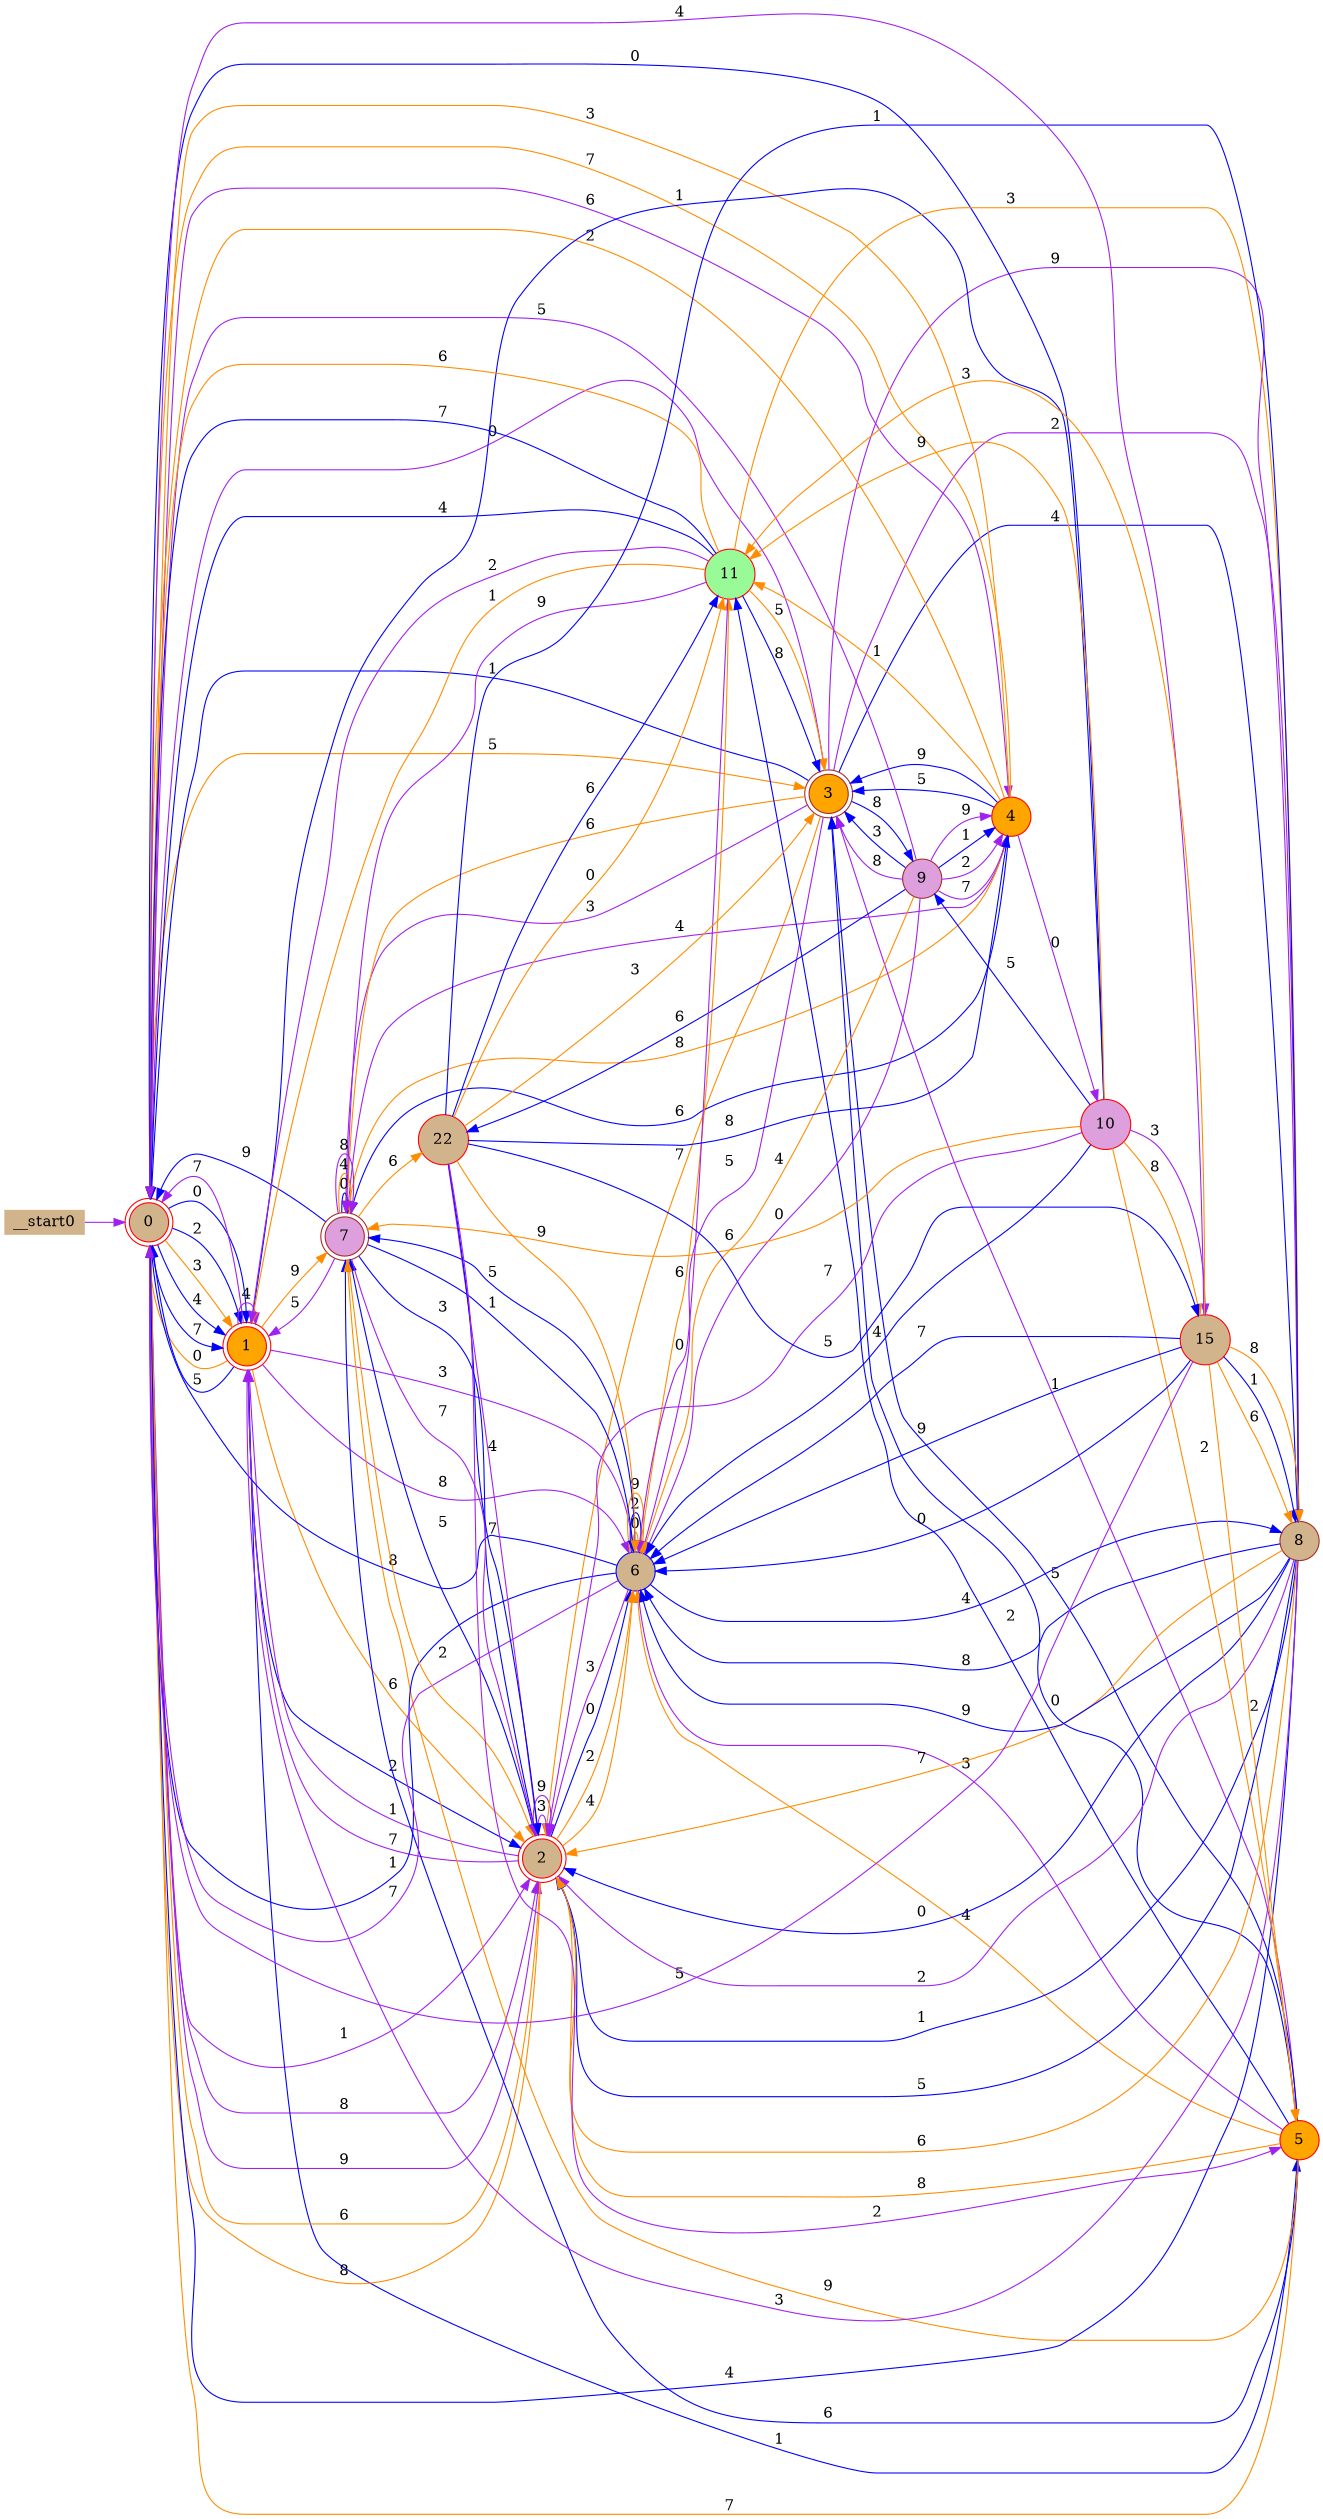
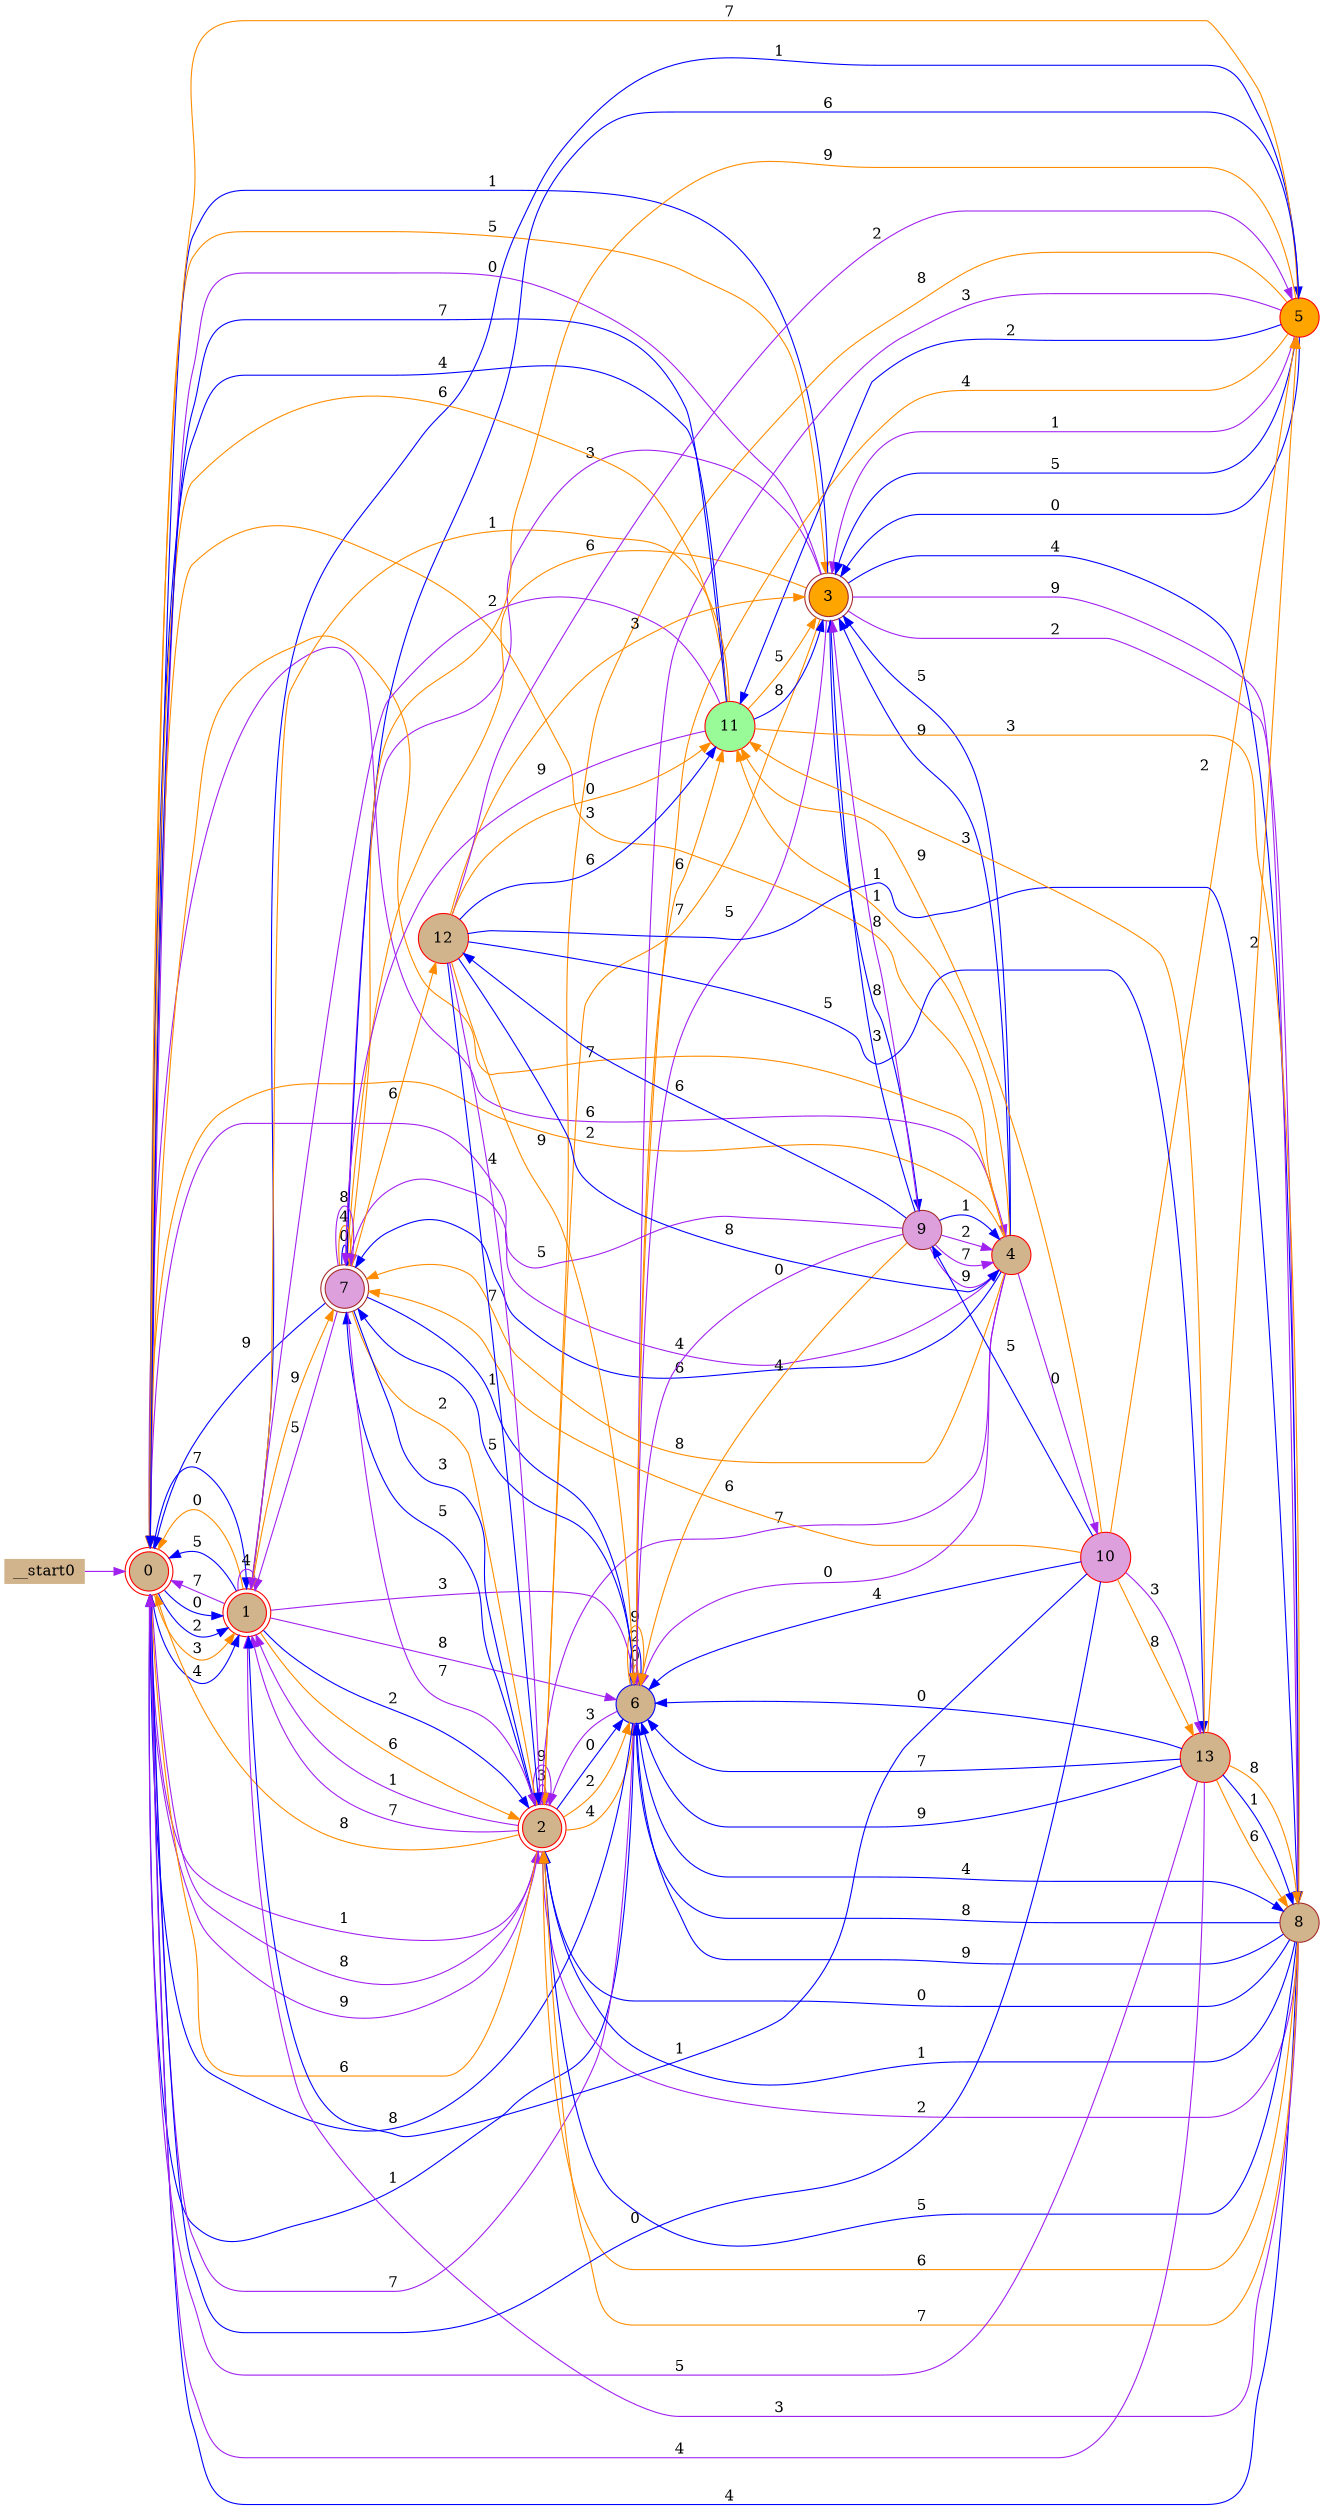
node "4": fillcolor orange -> tan
edge "11" -> "6": now "4" -> "6"
node "22": label "22" -> "12"
node "15": label "15" -> "13"
node "1": fillcolor orange -> tan
edge "10" -> "2": now "4" -> "2"
